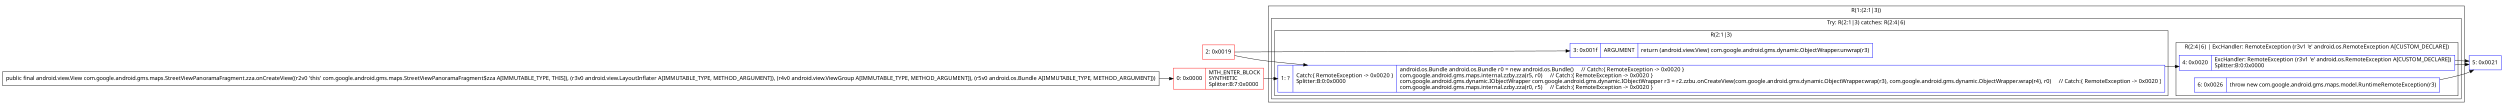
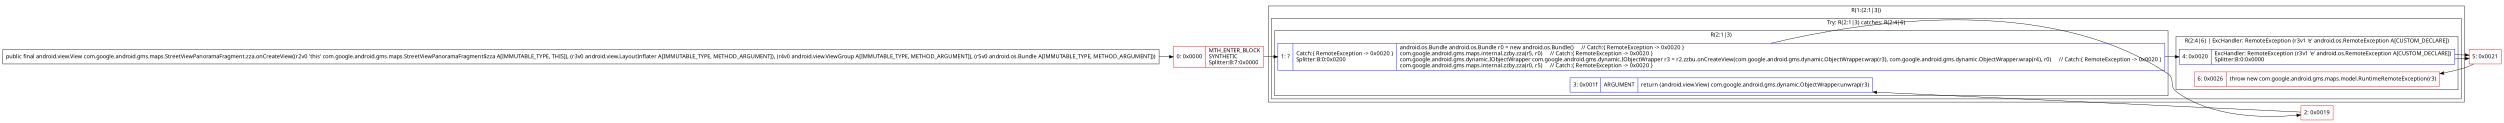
edge "2: 0x0019" -> "1: ?": reversed
node "5: 0x0021": color blue -> red
edge "6: 0x0026" -> "5: 0x0021": reversed
node "1: ?": text "Splitter:B:0:0x0000" -> "Splitter:B:0:0x0200"
node "6: 0x0026": color blue -> red
